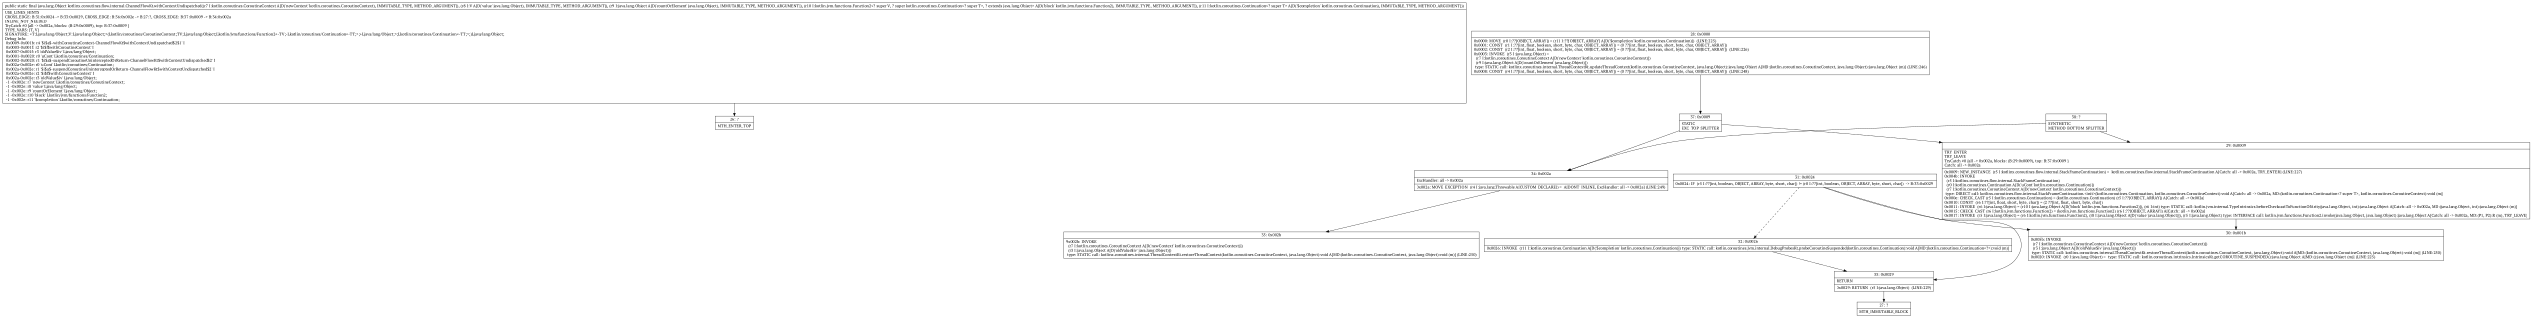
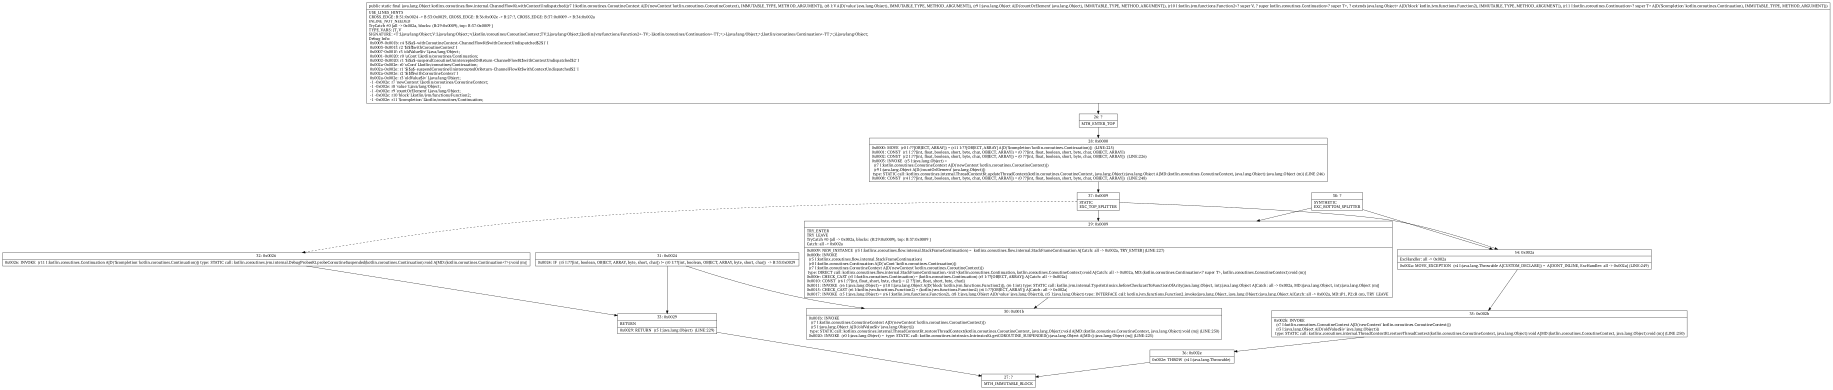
node "38: ?": text "METHOD_BOTTOM_SPLITTER" -> "EXC_BOTTOM_SPLITTER"
edge "26: ?" -> "28: 0x0000": added
node "29: 0x0009": text "0x004b: INVOKE" -> "0x000b: INVOKE"
edge "31: 0x0024" -> "32: 0x0026": now "37: 0x0009" -> "32: 0x0026"
node "30: 0x001b": text "0x005b: INVOKE" -> "0x001b: INVOKE"
node "35: 0x002b": text "9x002b: INVOKE" -> "0x002b: INVOKE"
node "36: 0x002e": added
